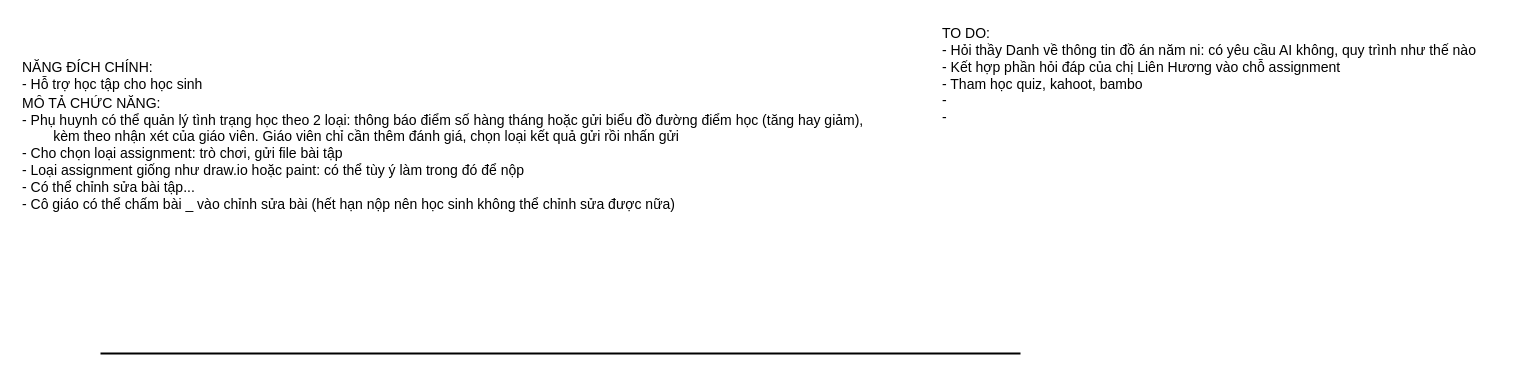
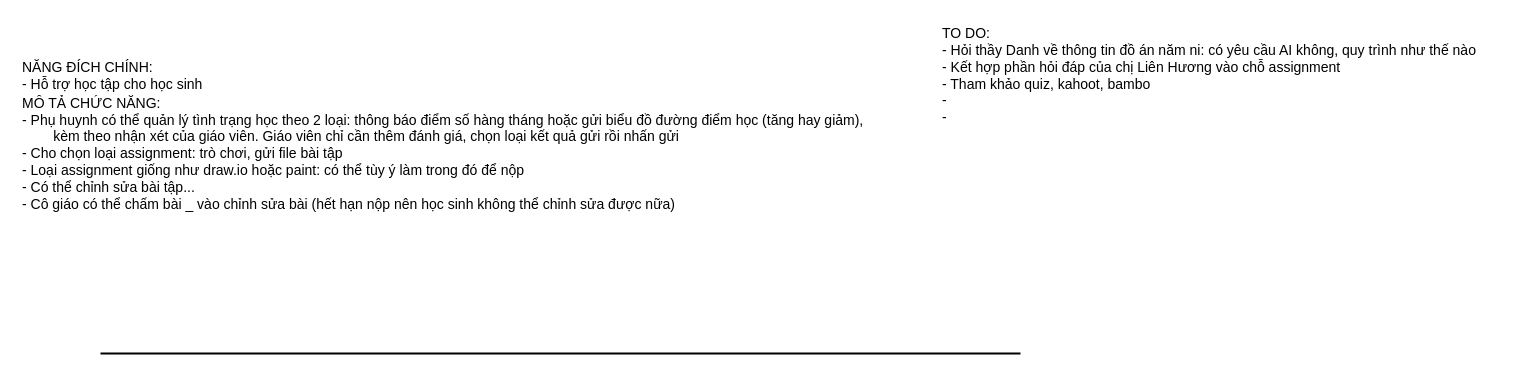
node "TO DO: - Hỏi thầy Danh về thông tin đồ án năm ni: có yêu cầu AI không, quy trình như thế nào - Kết hợp phần hỏi đáp của chị Liên Hương vào chỗ assignment - Tham học quiz, kahoot, bambo - -": label "TO DO: - Hỏi thầy Danh về thông tin đồ án năm ni: có yêu cầu AI không, quy trình như thế nào - Kết hợp phần hỏi đáp của chị Liên Hương vào chỗ assignment - Tham học quiz, kahoot, bambo - -" -> "TO DO: - Hỏi thầy Danh về thông tin đồ án năm ni: có yêu cầu AI không, quy trình như thế nào - Kết hợp phần hỏi đáp của chị Liên Hương vào chỗ assignment - Tham khảo quiz, kahoot, bambo - -"
